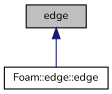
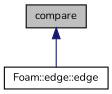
node "edge": label "edge" -> "compare"
